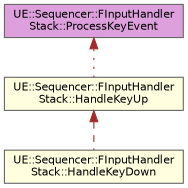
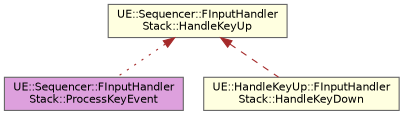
edge "UE::Sequencer::FInputHandler Stack::HandleKeyUp" -> "UE::Sequencer::FInputHandler Stack::ProcessKeyEvent": reversed
node "UE::Sequencer::FInputHandler Stack::HandleKeyDown": label "UE::Sequencer::FInputHandler Stack::HandleKeyDown" -> "UE::HandleKeyUp::FInputHandler Stack::HandleKeyDown"
